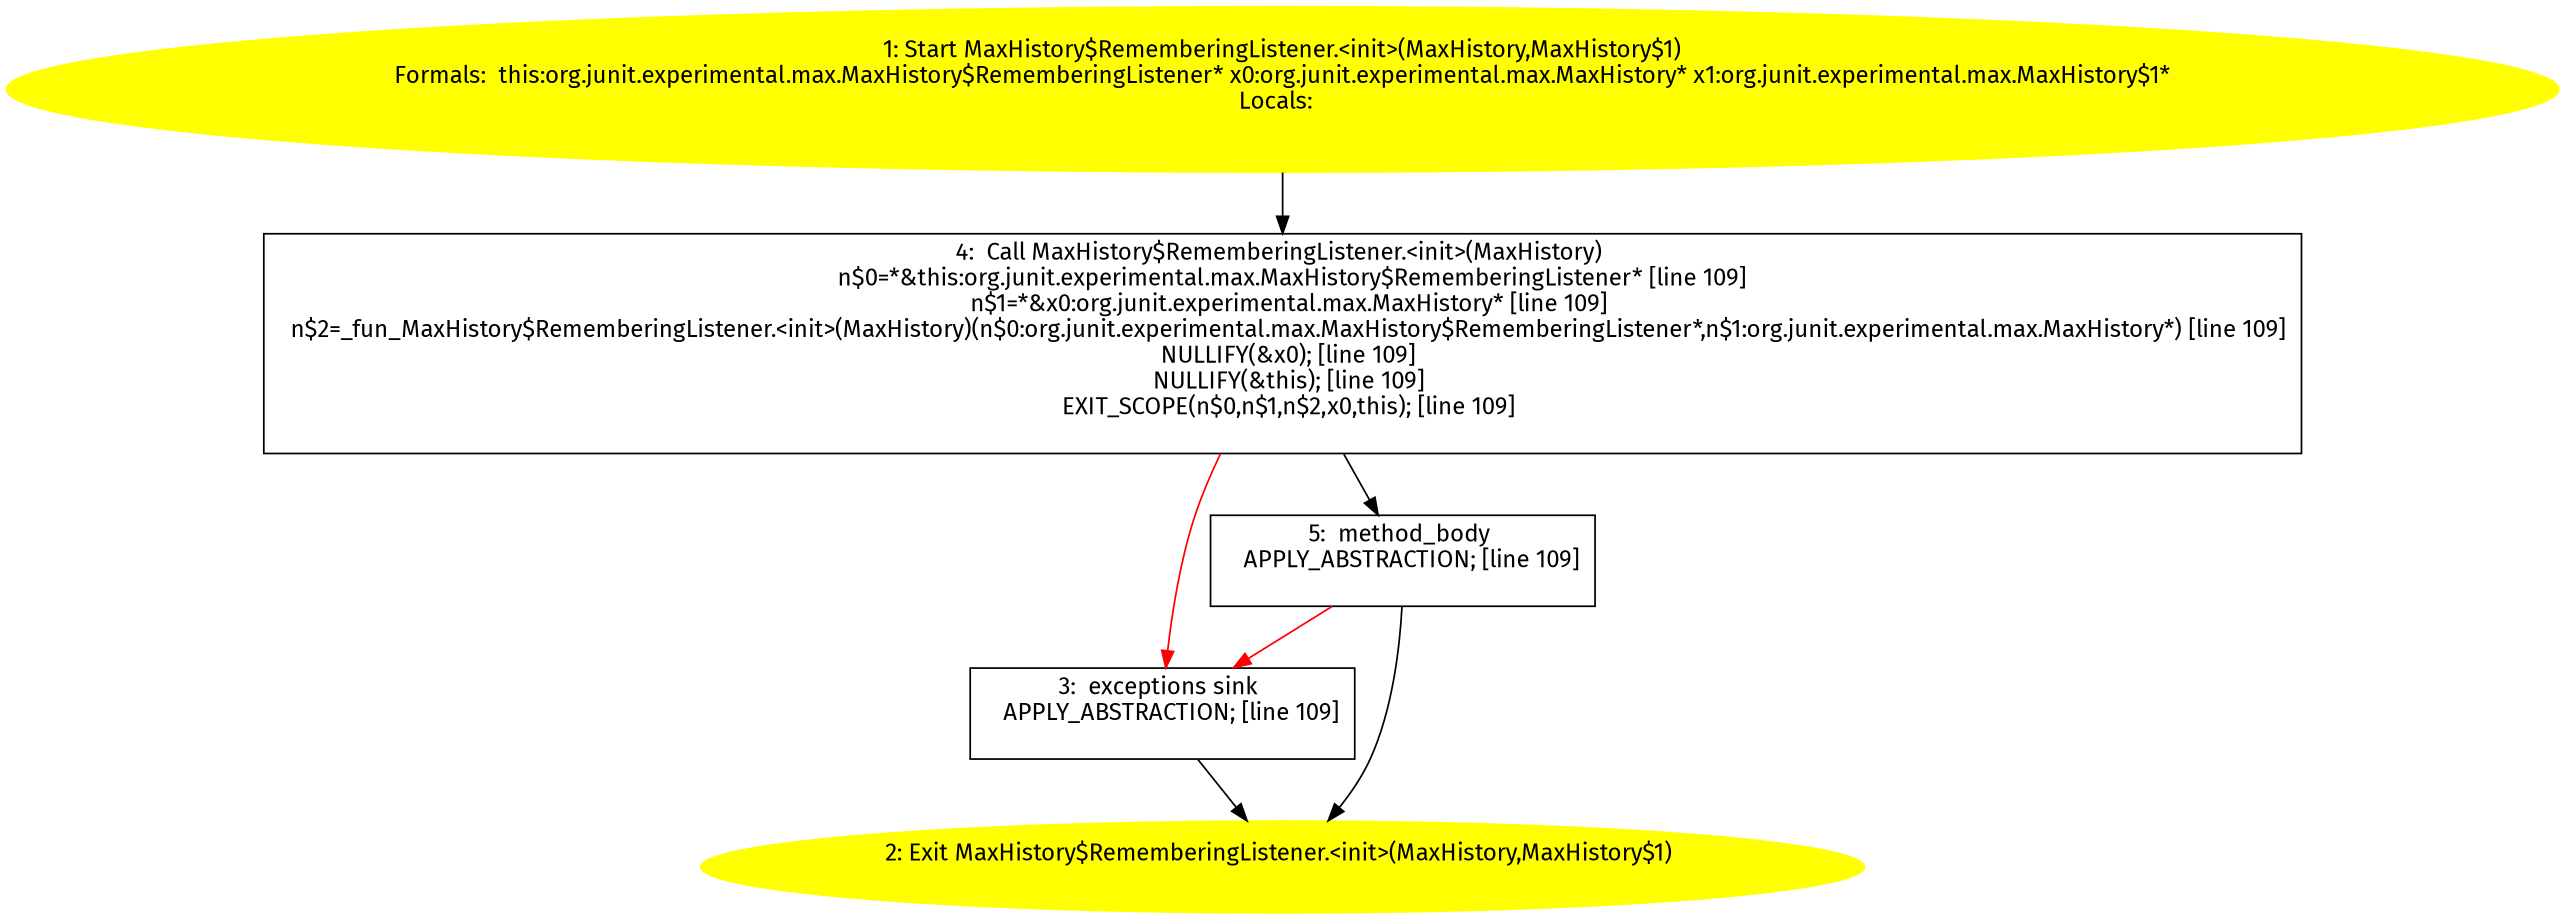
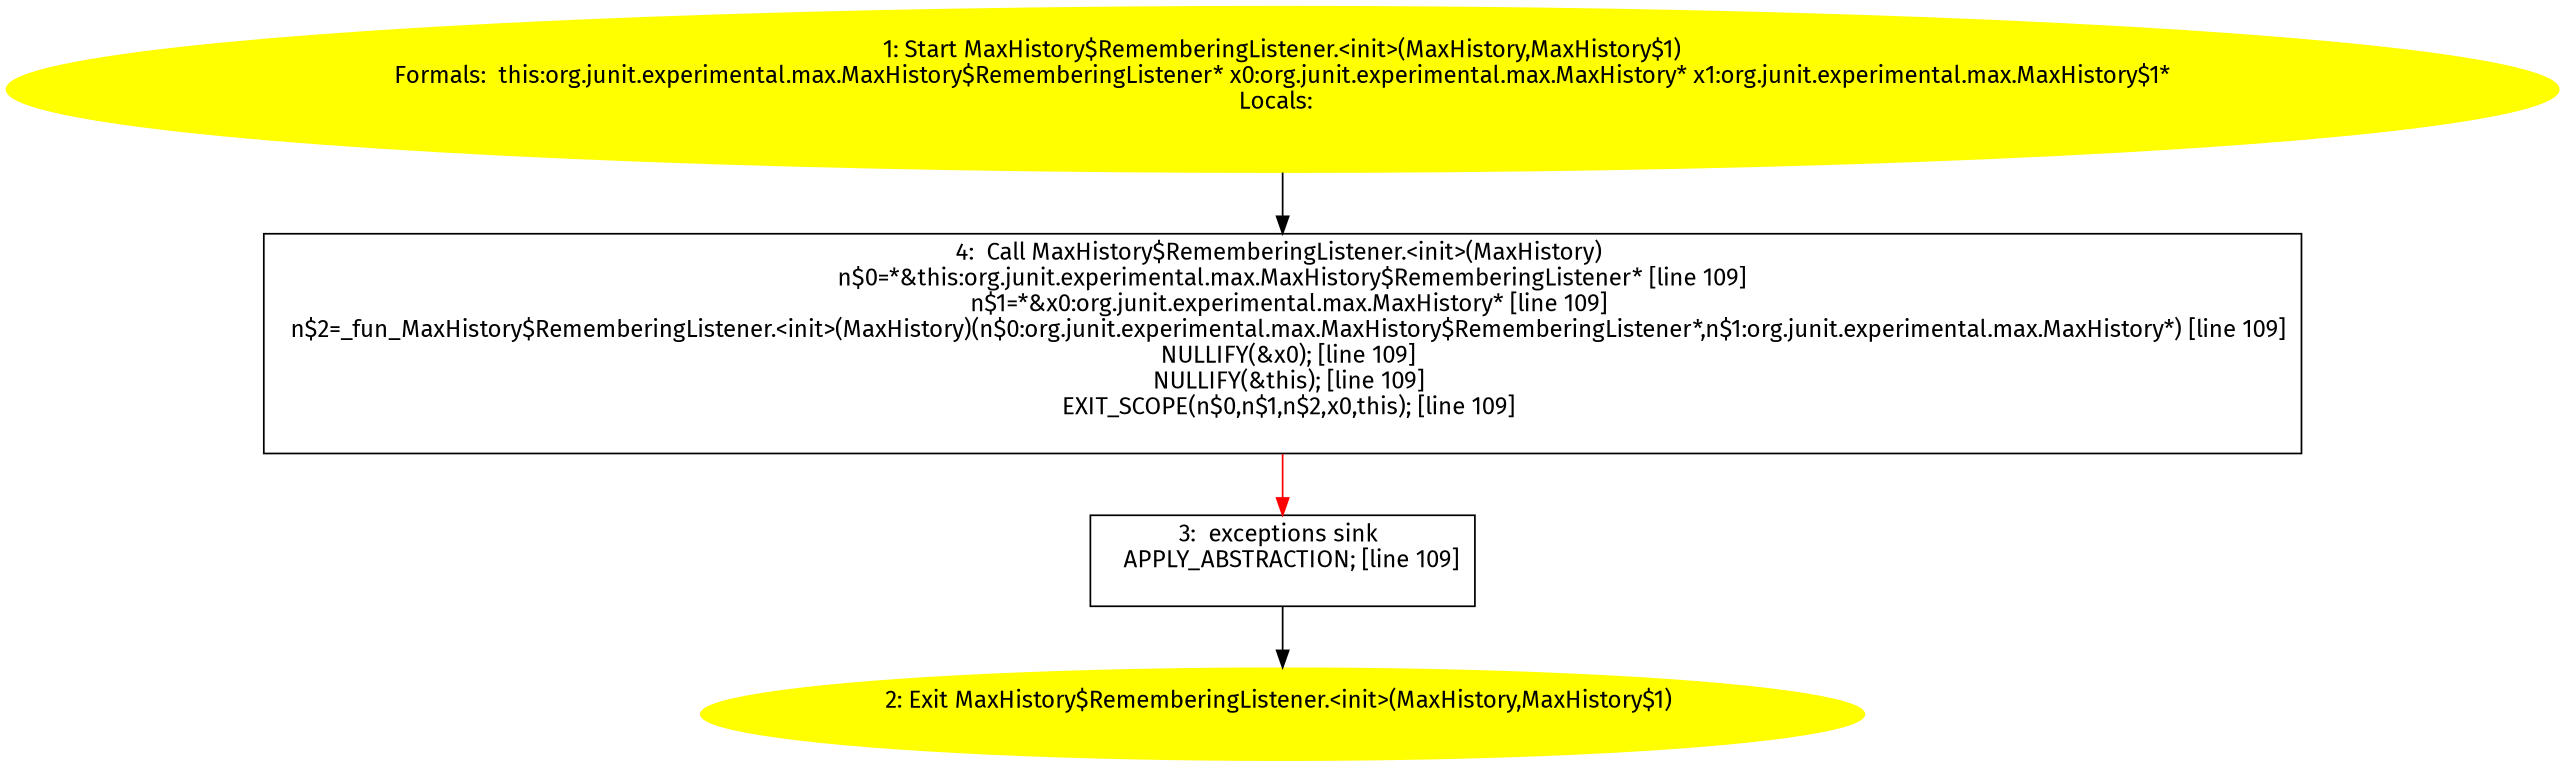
node "5:  method_body APPLY_ABSTRACTION; [line 109]": removed
